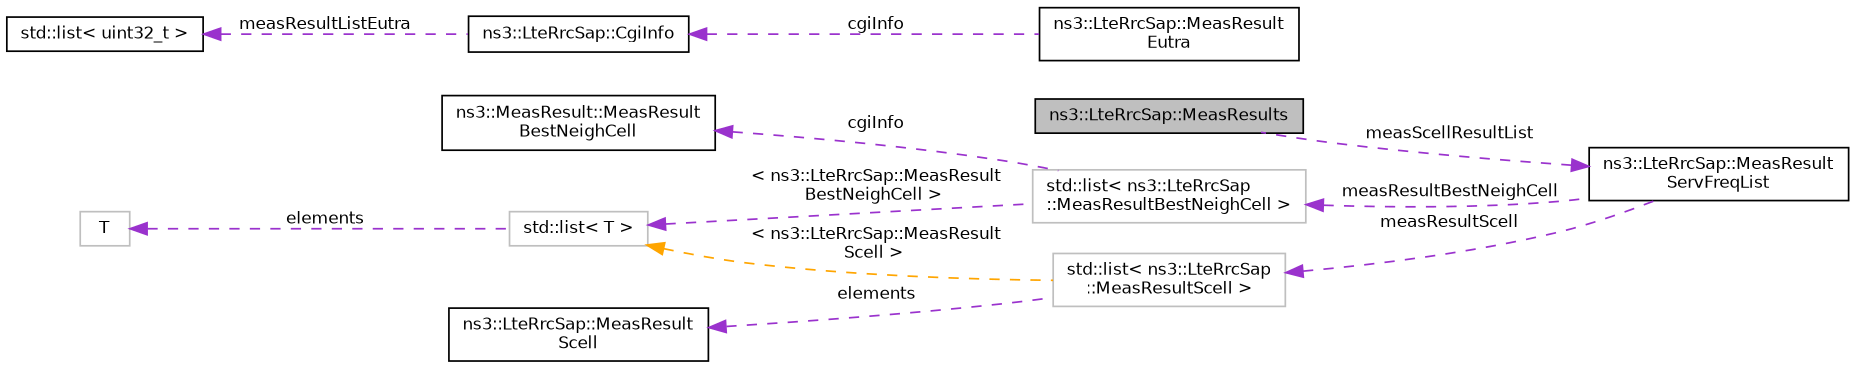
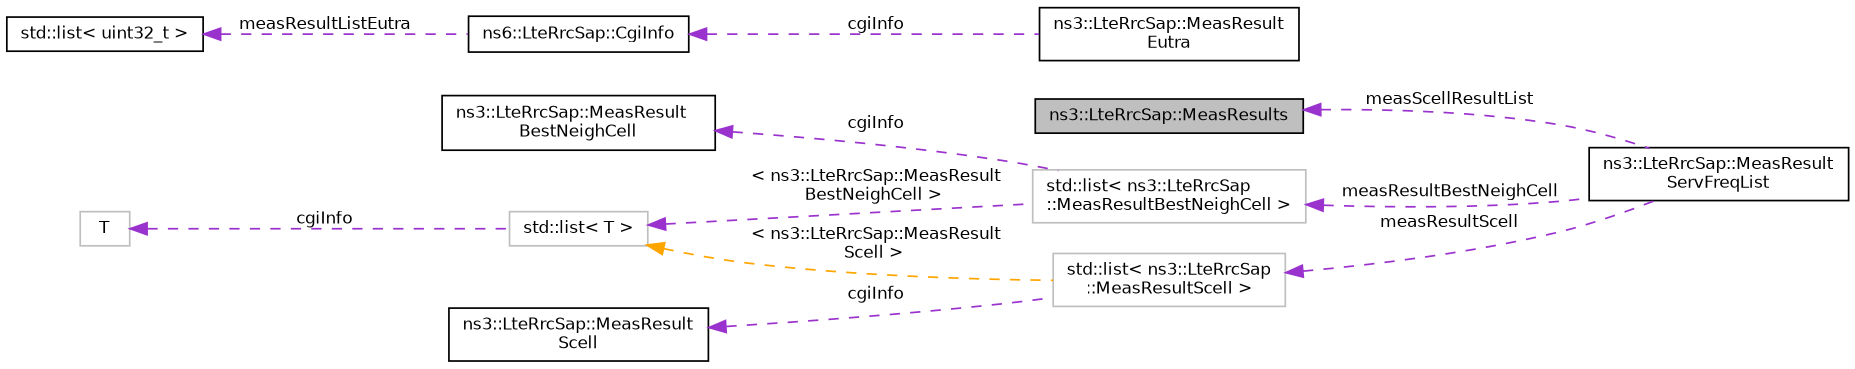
node "ns3::LteRrcSap::CgiInfo": label "ns3::LteRrcSap::CgiInfo" -> "ns6::LteRrcSap::CgiInfo"
node "ns3::MeasResult::MeasResult BestNeighCell": label "ns3::MeasResult::MeasResult BestNeighCell" -> "ns3::LteRrcSap::MeasResult BestNeighCell"
edge "ns3::LteRrcSap::MeasResults" -> "ns3::LteRrcSap::MeasResult ServFreqList": reversed
edge "std::list< T >" -> "T": label " elements" -> " cgiInfo"
edge "std::list< ns3::LteRrcSap ::MeasResultScell >" -> "ns3::LteRrcSap::MeasResult Scell": label " elements" -> " cgiInfo"
